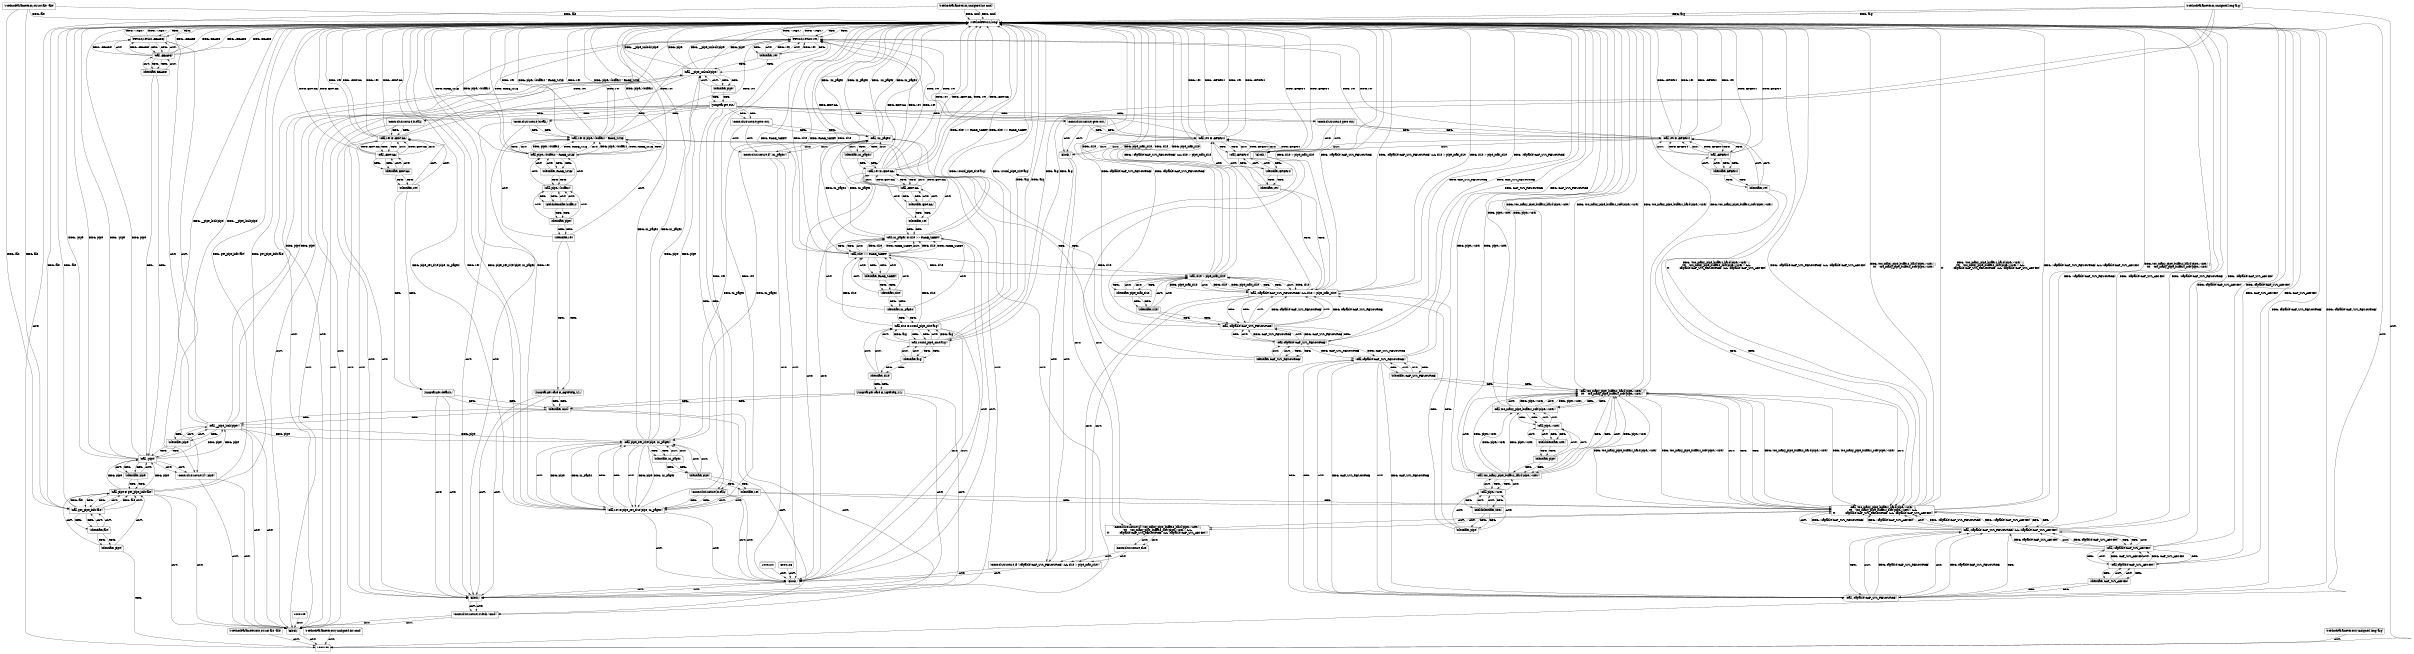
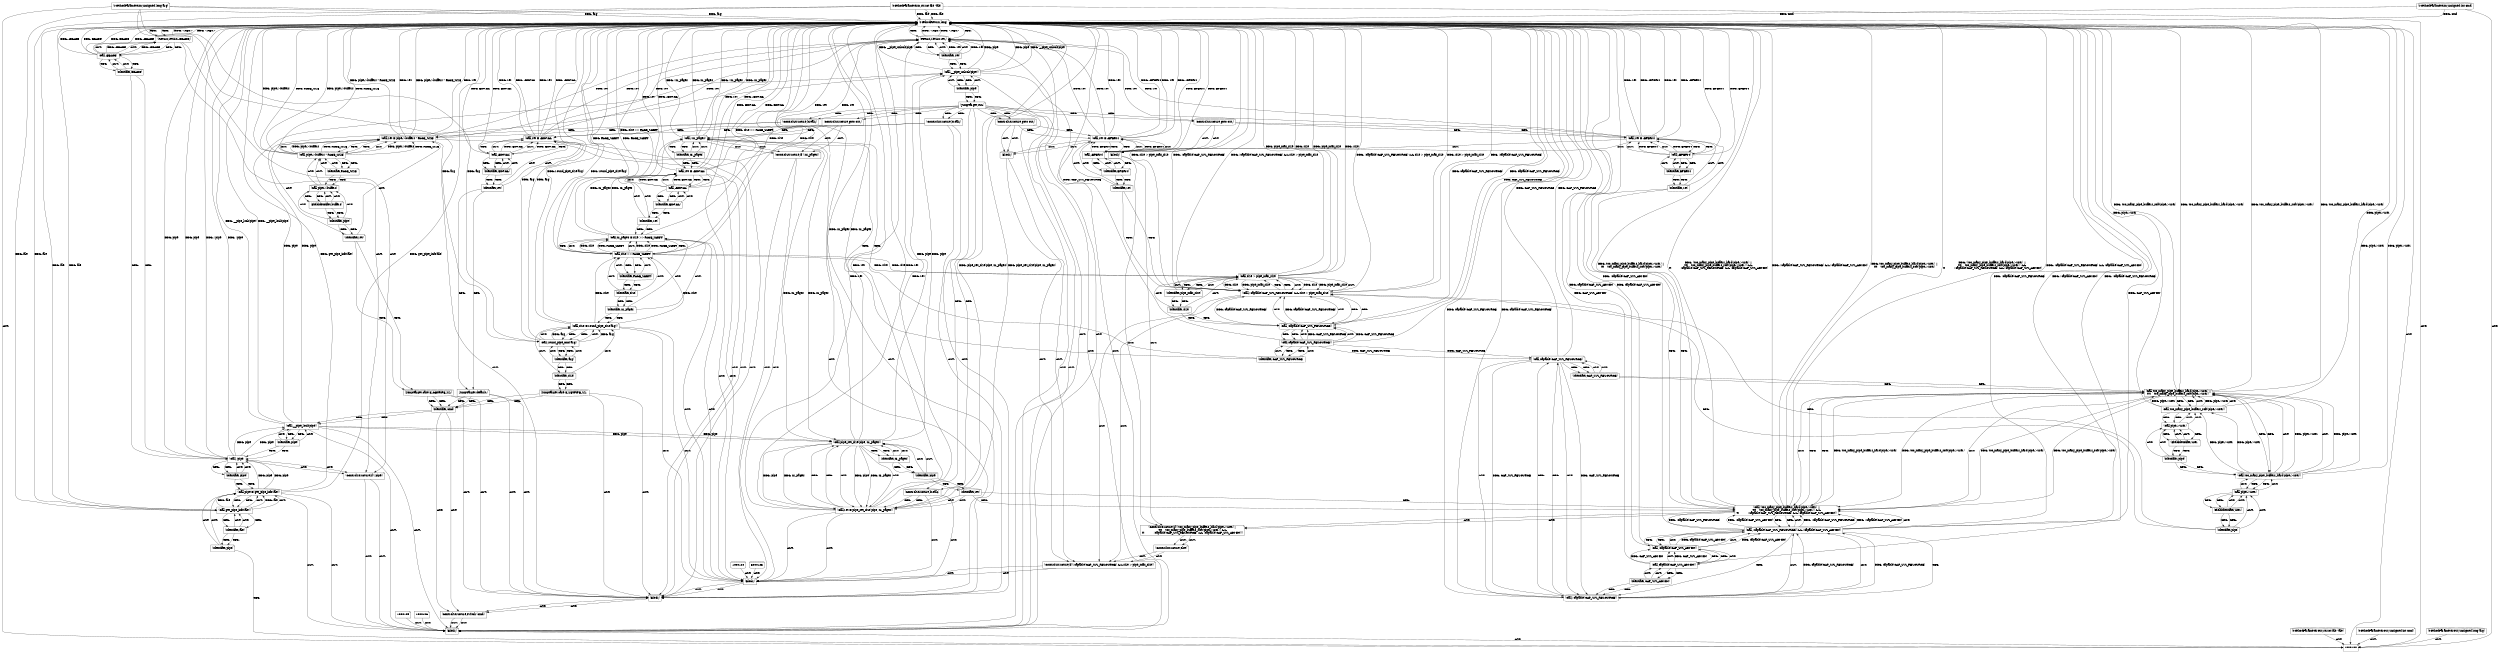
edge "(MethodParameterIn,struct file *file)" -> "1000100": added, label "AST:"
node "1000106": added
